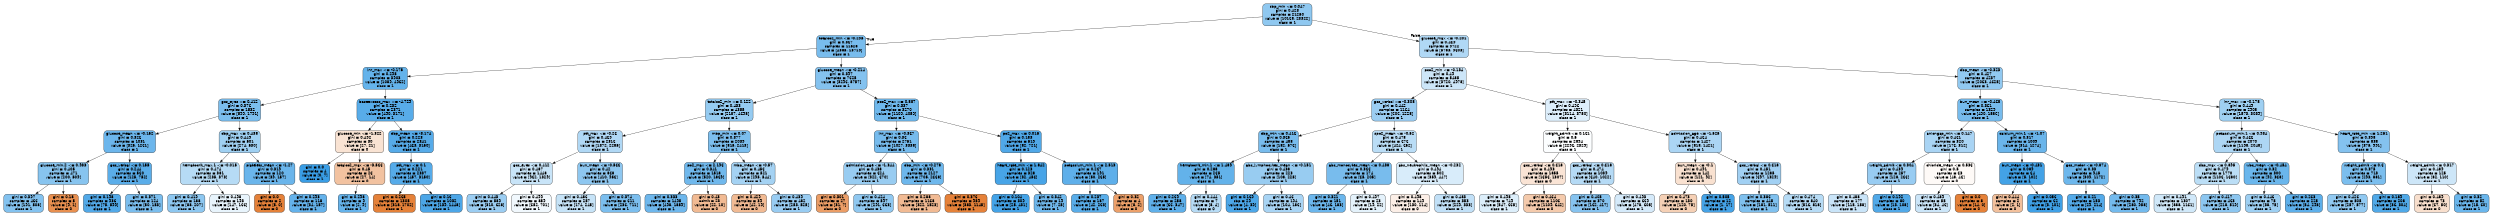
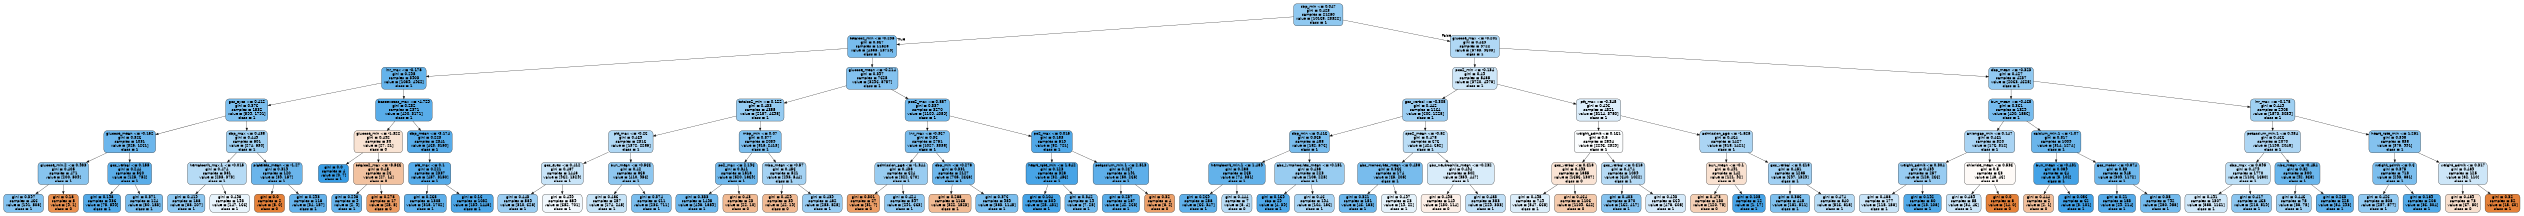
node "gini = 0.278 samples = 17 value = [25, 5] class = 0": added
node "gini = 0.265 samples = 1305 value = [318, 1702] class = 1": fillcolor #e58139 -> #5eafea
node "gini = 0.43 admit = 23 value = [22, 10] class = 0": label "gini = 0.43 admit = 23 value = [22, 10] class = 0" -> "gini = 0.43 samples = 23 value = [22, 10] class = 0"
node "gini = 0.376 samples = 959 value = [383, 1145] class = 1": fillcolor #e58139 -> #7bbeee
node "gini = 0.505 samples = 12 value = [1, 17] class = 1": label "gini = 0.505 samples = 12 value = [1, 17] class = 1" -> "gini = 0.105 samples = 12 value = [1, 17] class = 1"
node "gini = 0.32 samples = 52 value = [15, 60] class = 1": fillcolor #6ab6ec -> #e58139
